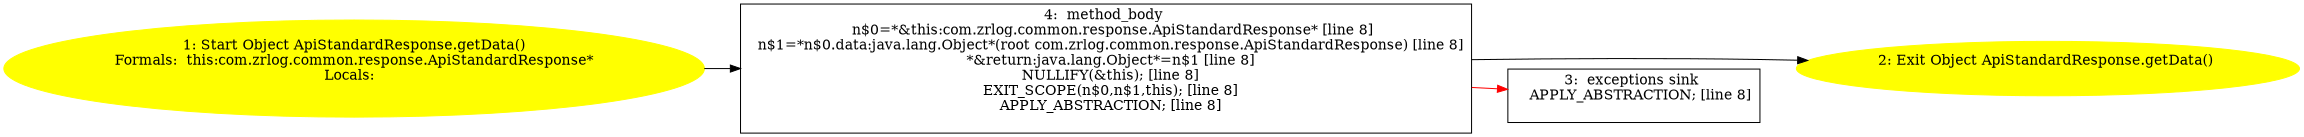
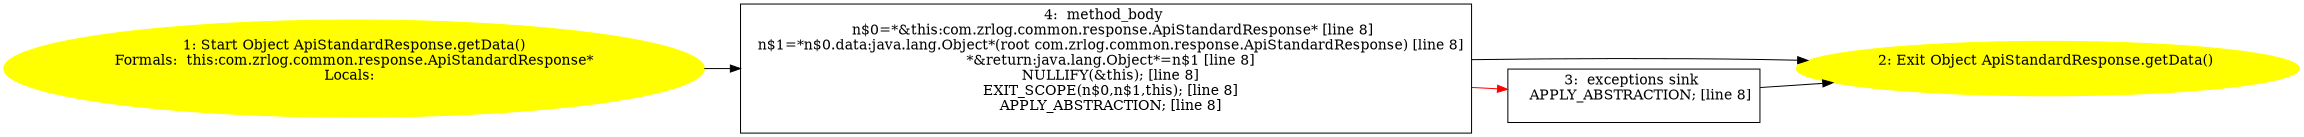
edge "3:  exceptions sink APPLY_ABSTRACTION; [line 8]" -> "2: Exit Object ApiStandardResponse.getData()": added
